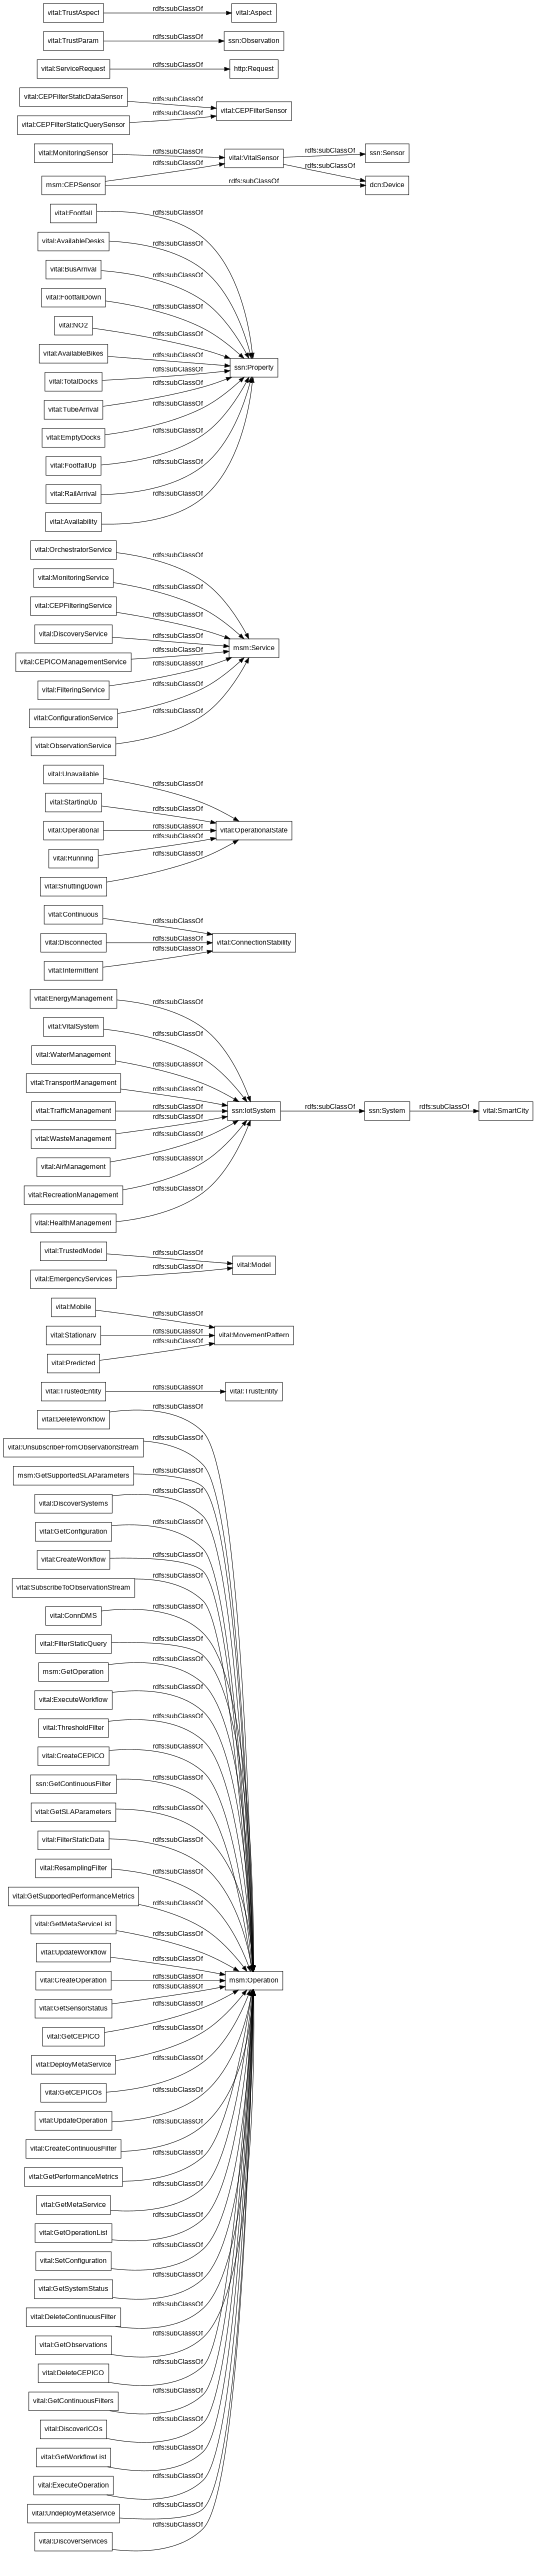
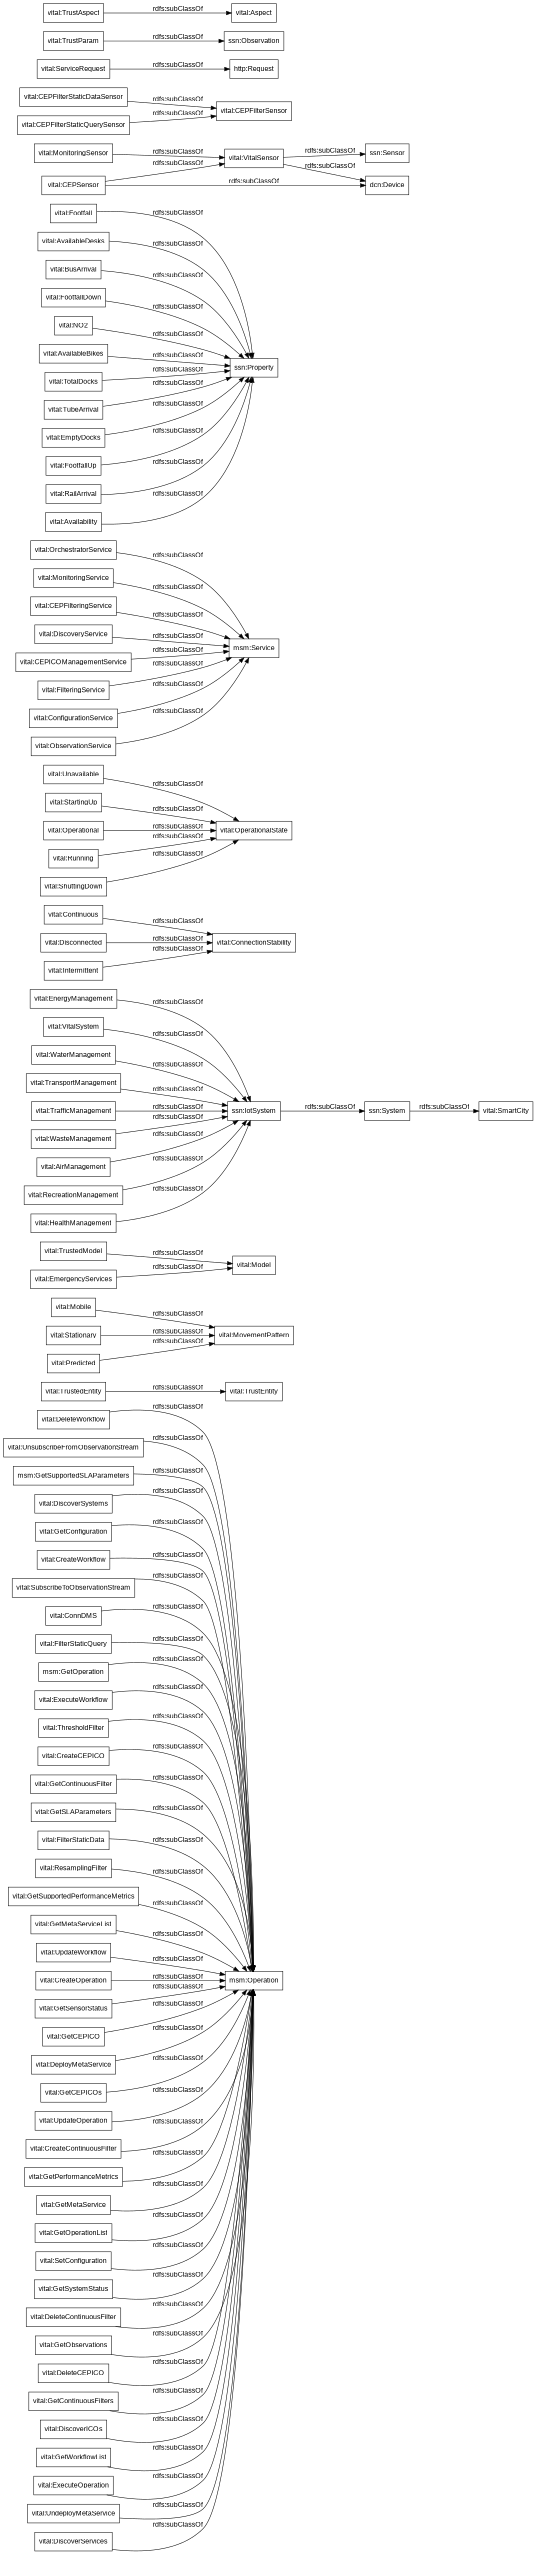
node "msm:CEPSensor": label "msm:CEPSensor" -> "vital:CEPSensor"
node "ssn:GetContinuousFilter": label "ssn:GetContinuousFilter" -> "vital:GetContinuousFilter"
